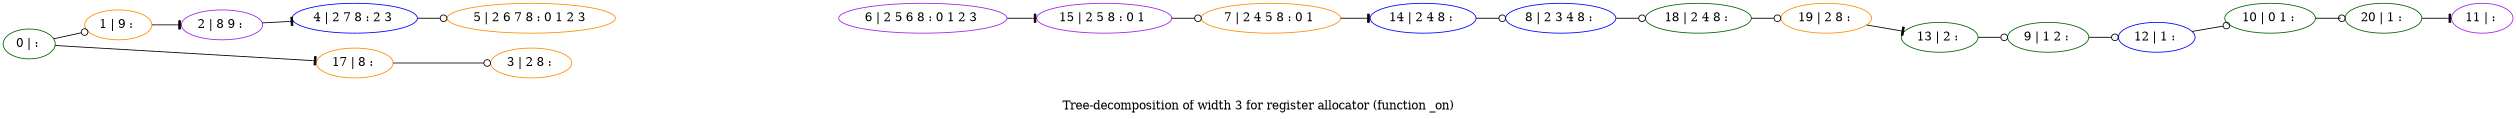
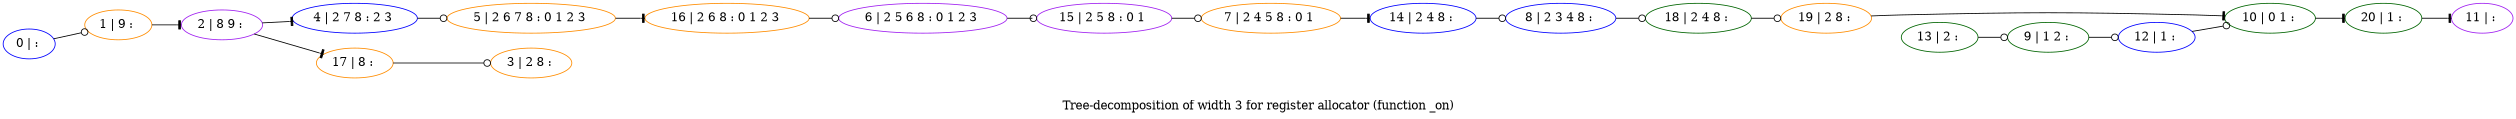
node "16 | 2 6 8 : 0 1 2 3": added
edge "6 | 2 5 6 8 : 0 1 2 3" -> "15 | 2 5 8 : 0 1": arrowhead tee -> odot
edge "10 | 0 1 :" -> "20 | 1 :": arrowhead odot -> tee
edge "19 | 2 8 :" -> "13 | 2 :": now "19 | 2 8 :" -> "10 | 0 1 :"
node "0 | :": color darkgreen -> blue
edge "0 | :" -> "17 | 8 :": now "2 | 8 9 :" -> "17 | 8 :"
